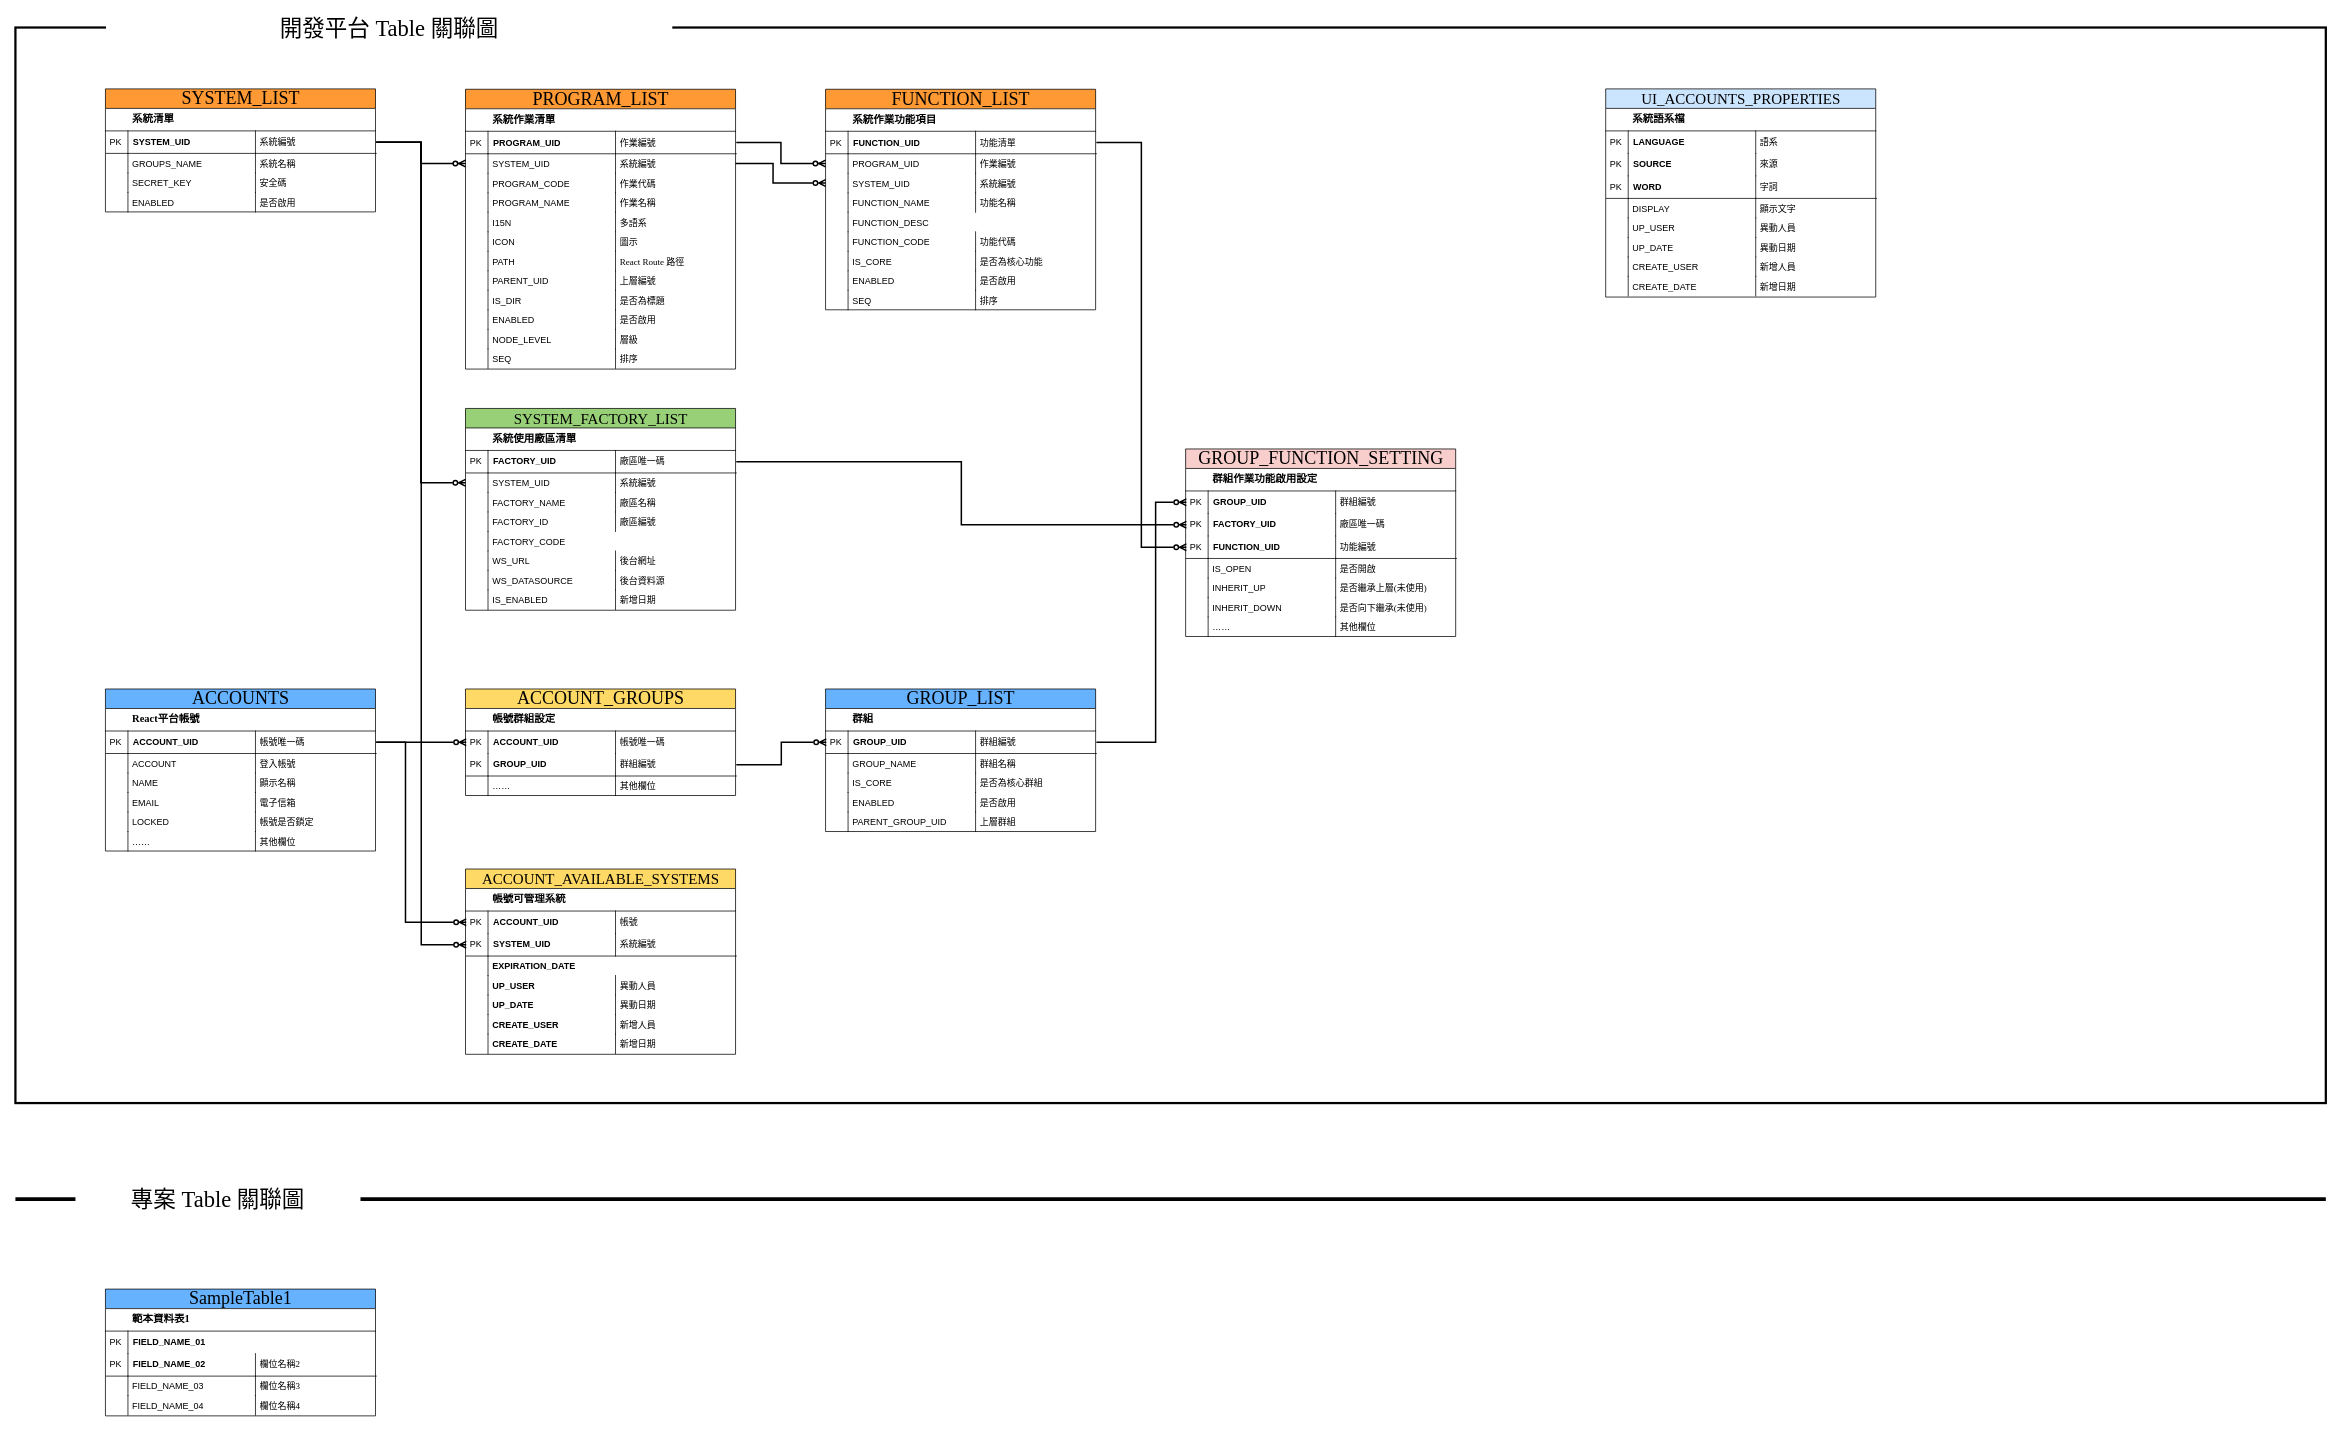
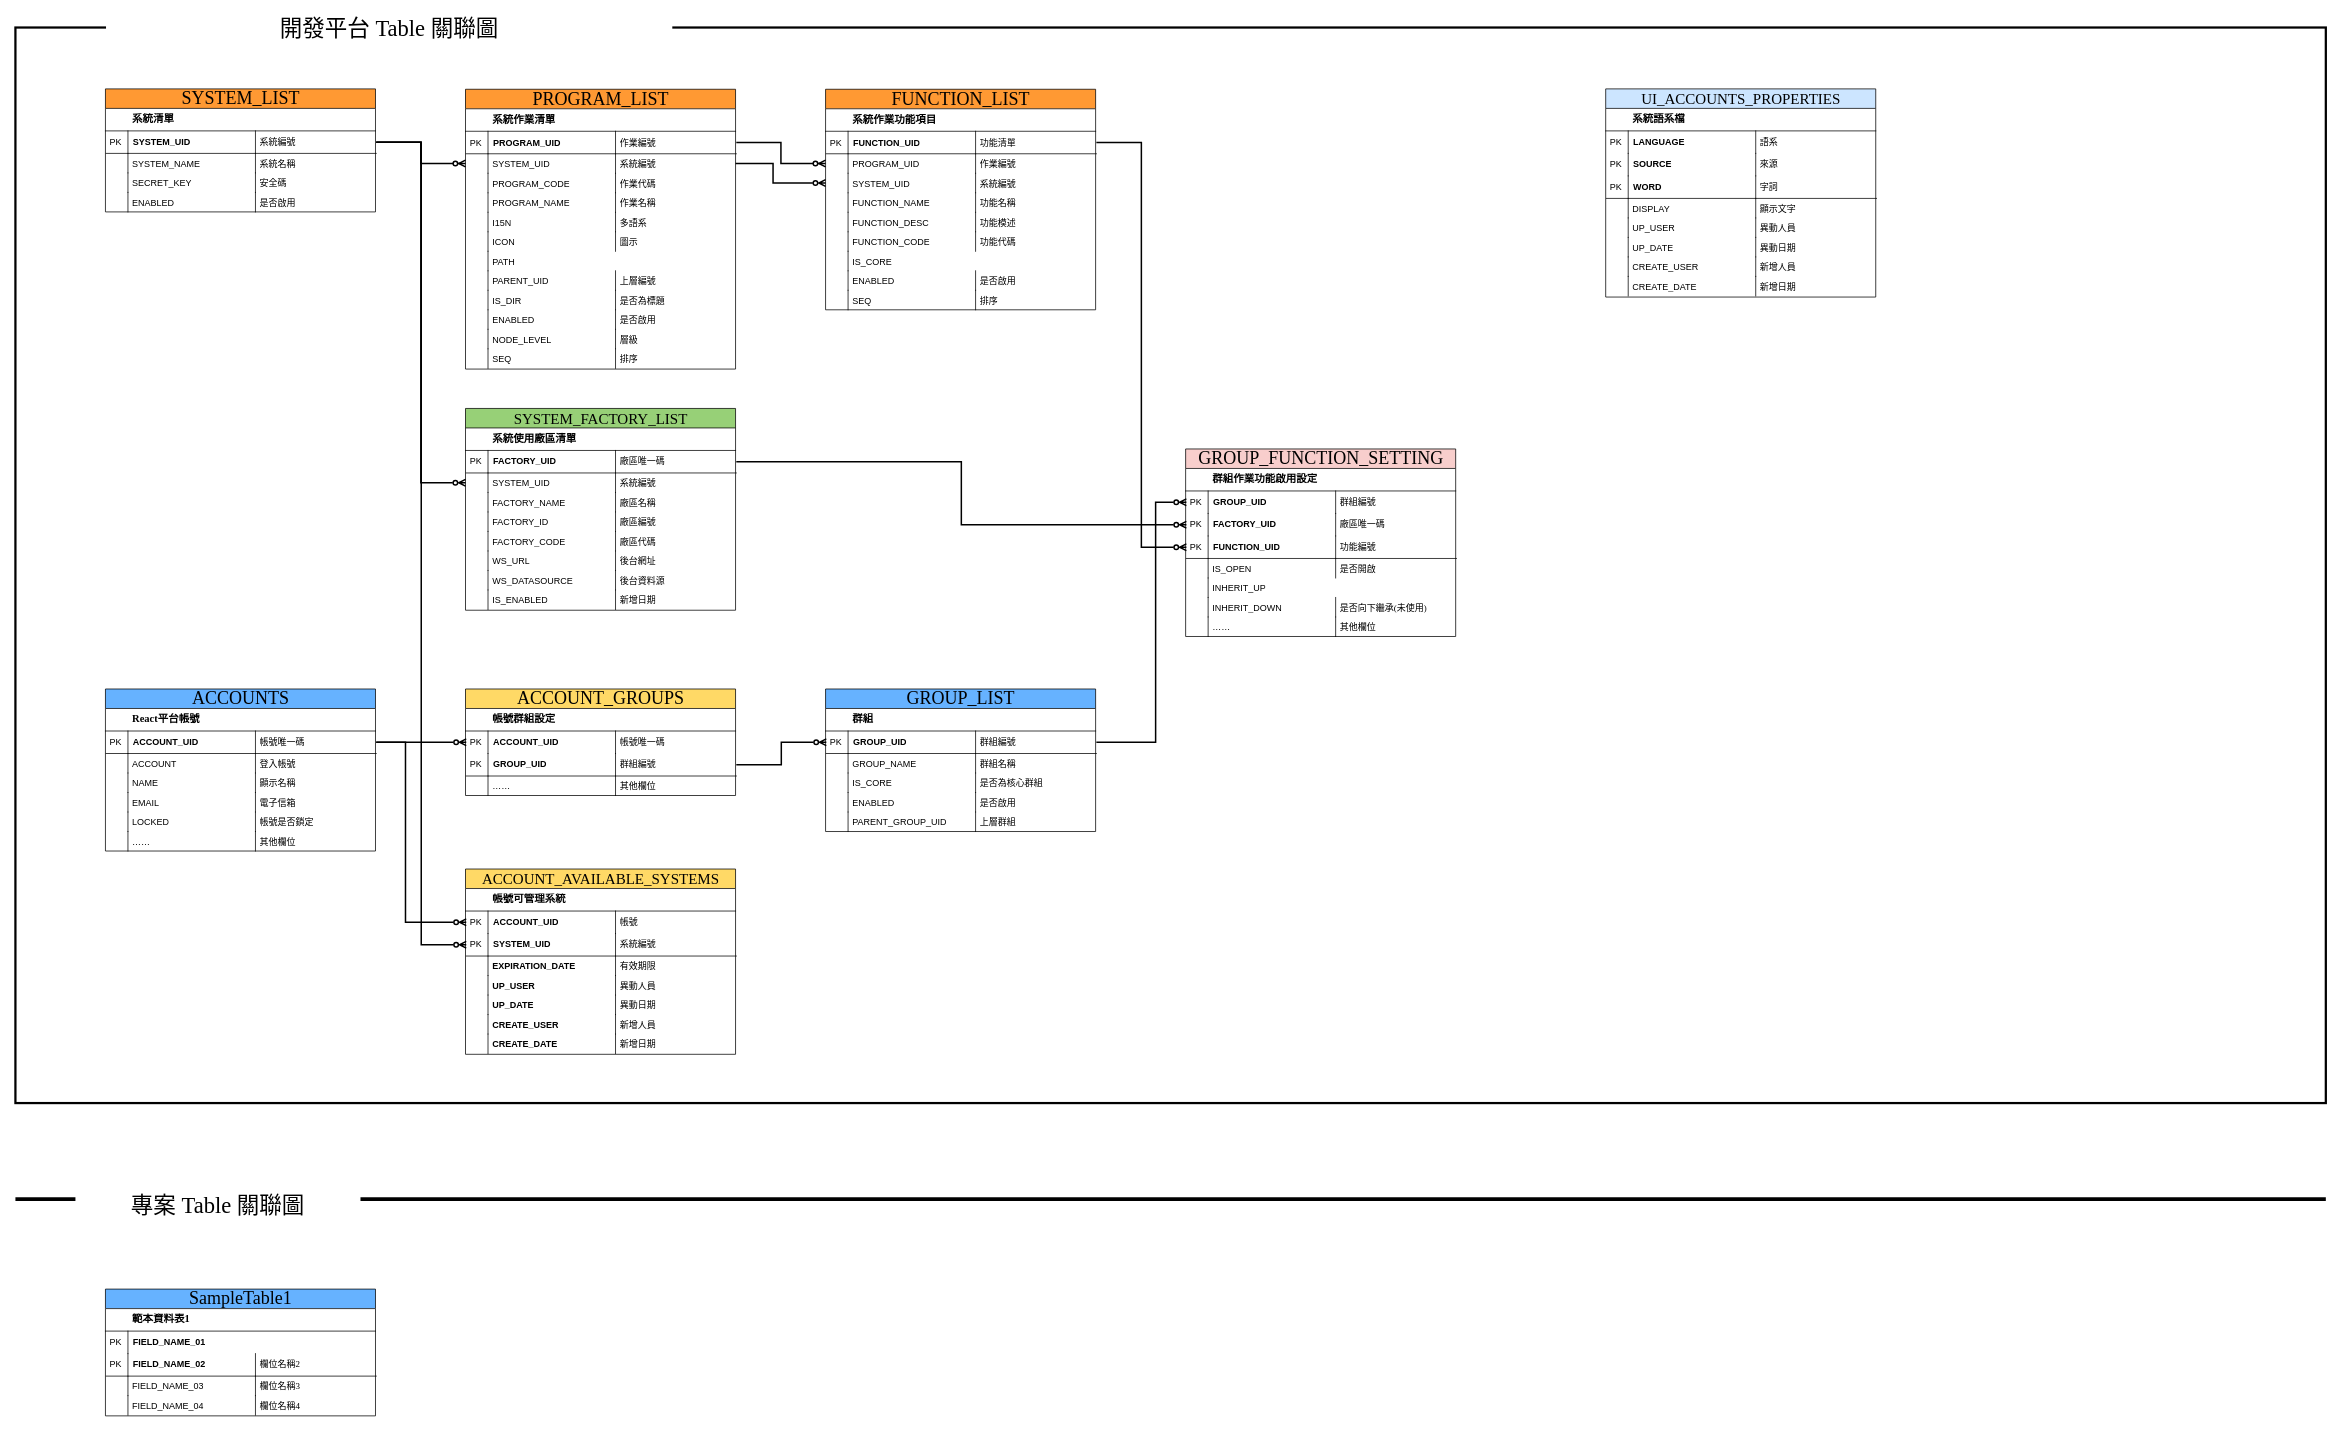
node "GROUPS_NAME": label "GROUPS_NAME" -> "SYSTEM_NAME"
node "功能模述": added
node "React Route 路徑": removed
node "是否為核心功能": removed
node "廠區代碼": added
node "是否繼承上層(未使用)": removed
node "有效期限": added
node "專案 Table 關聯圖": size 285x23 -> 285x34
